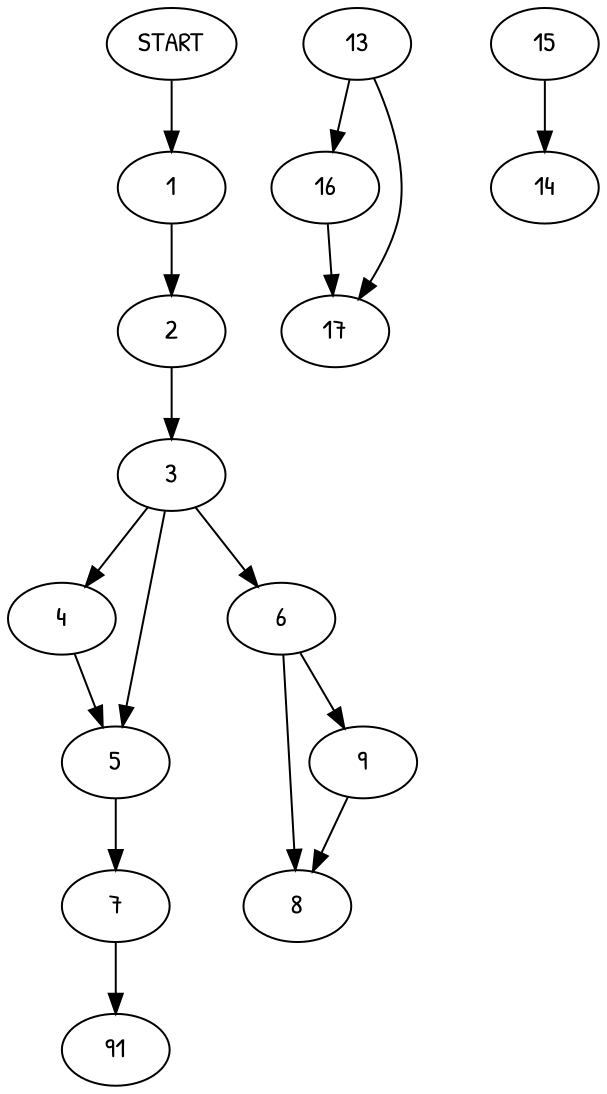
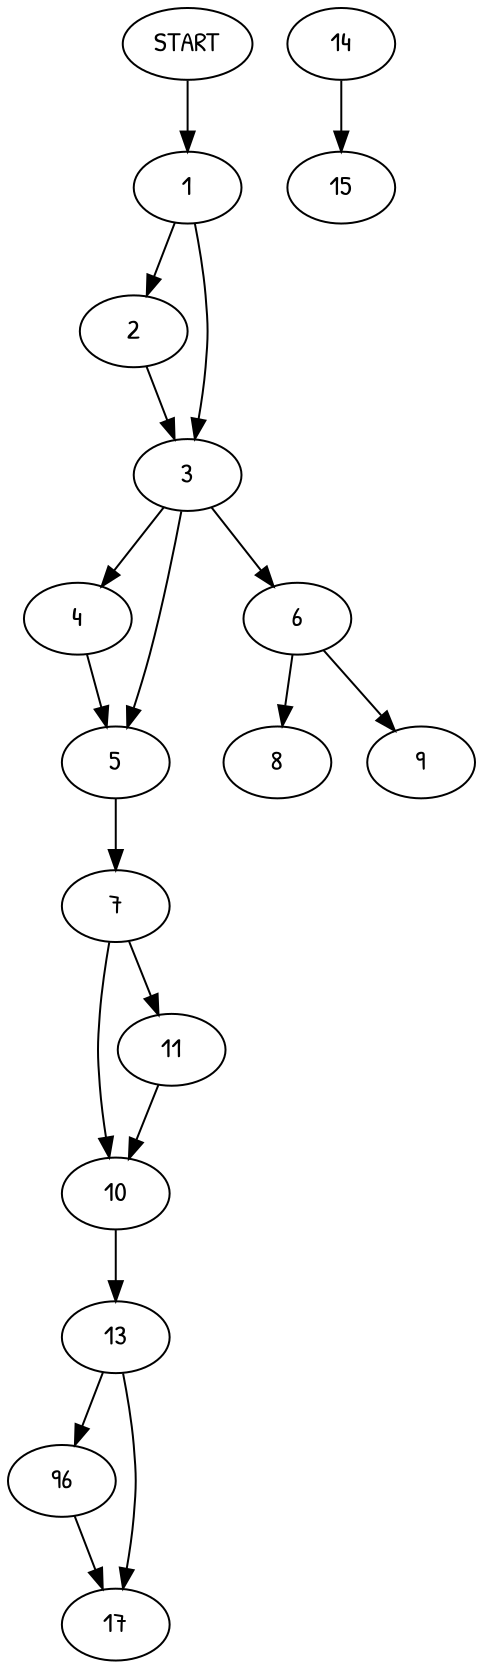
edge "15" -> "14": reversed
node "16": label "16" -> "96"
edge "1" -> "3": added
edge "9" -> "8": removed
node "91": label "91" -> "11"
node "10": added
